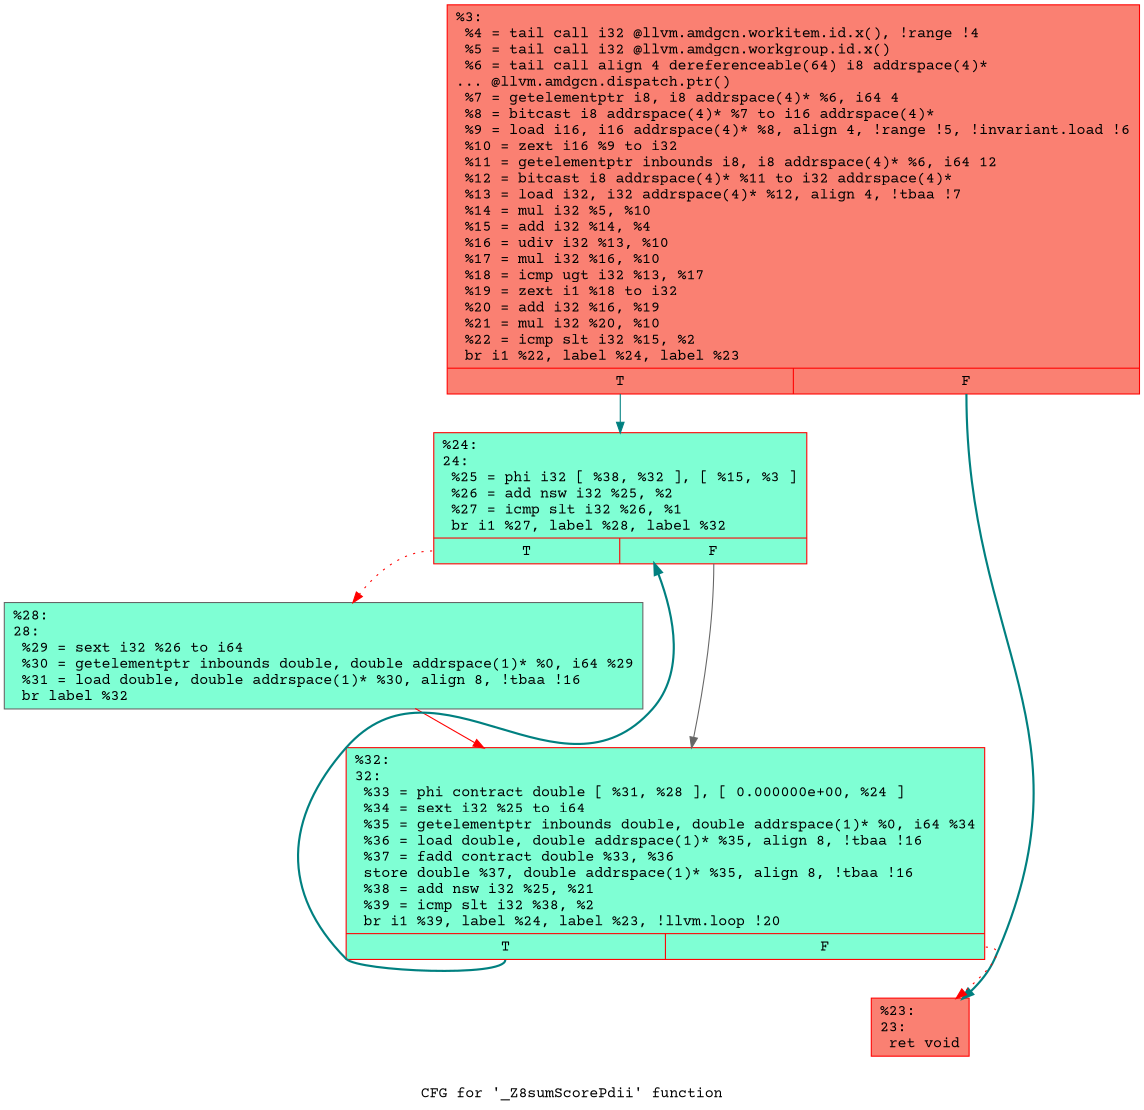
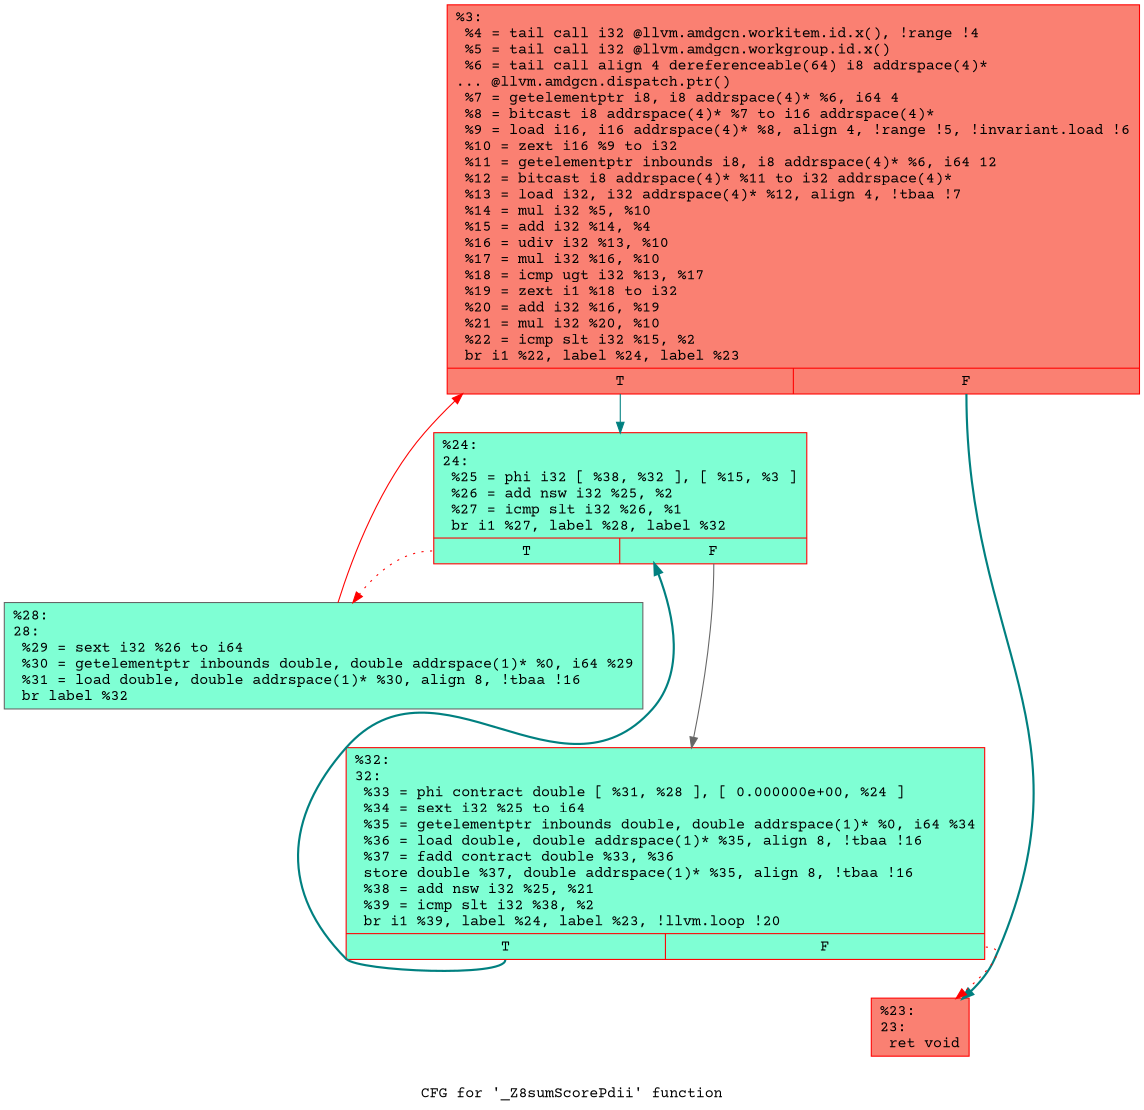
edge "%28:" -> "%32:": now "%28:" -> "%3:"
